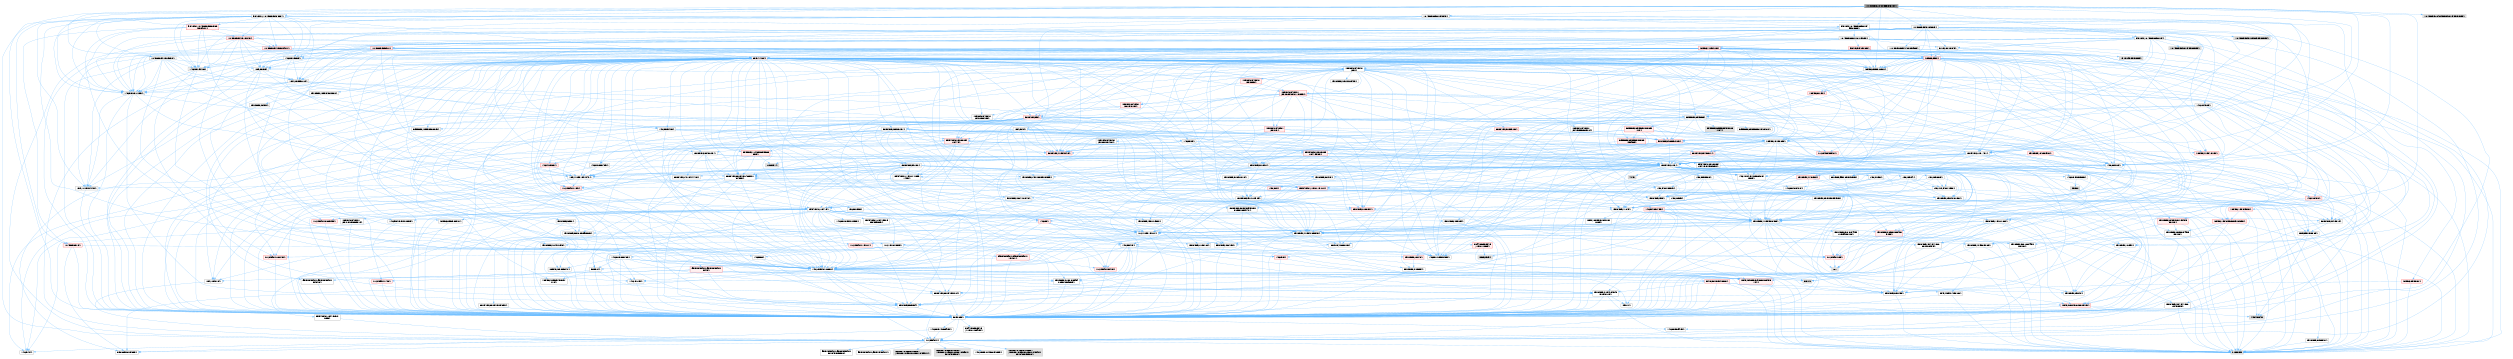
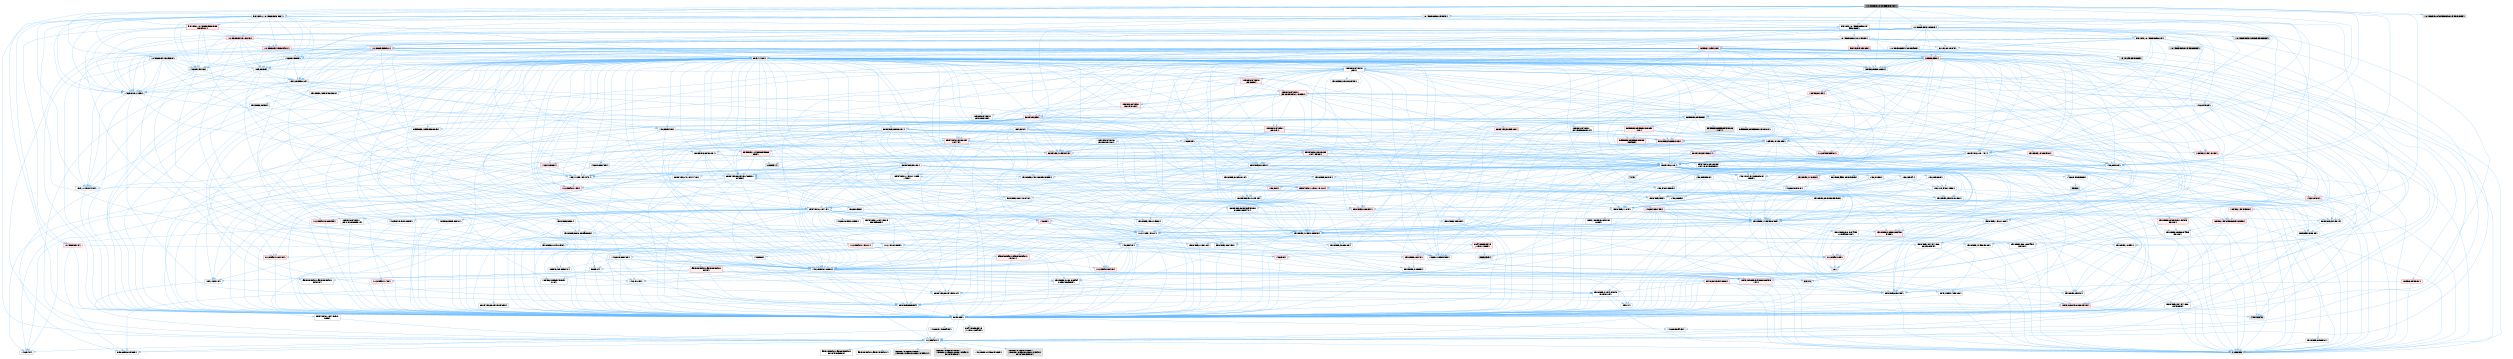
node "Optional/IsPODType.h": label "Optional/IsPODType.h" -> "Templates/IsPODType.h"
